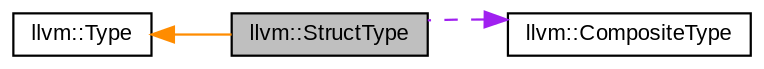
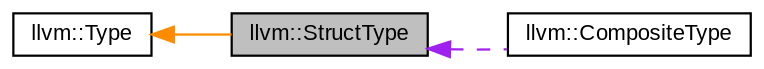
edge "llvm::StructType" -> "llvm::CompositeType": reversed
